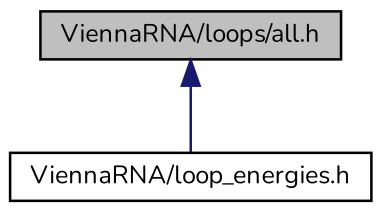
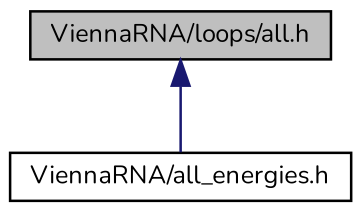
node "ViennaRNA/loop_energies.h": label "ViennaRNA/loop_energies.h" -> "ViennaRNA/all_energies.h"
